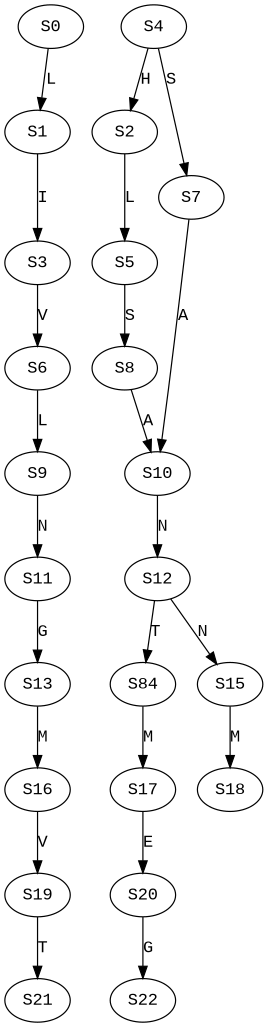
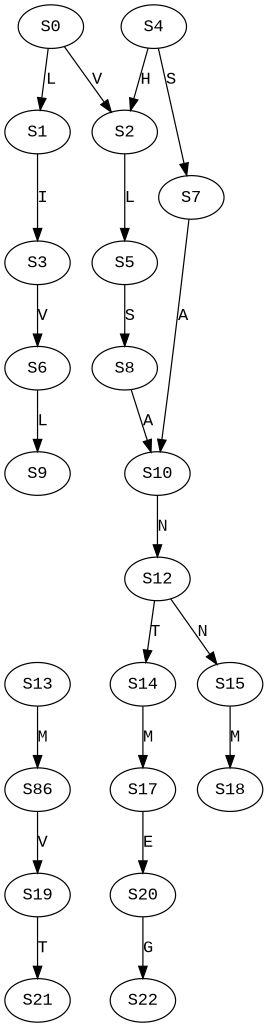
edge "S0" -> "S2": added, label "V"
node "S11": removed
node "S84": label "S84" -> "S14"
node "S16": label "S16" -> "S86"
